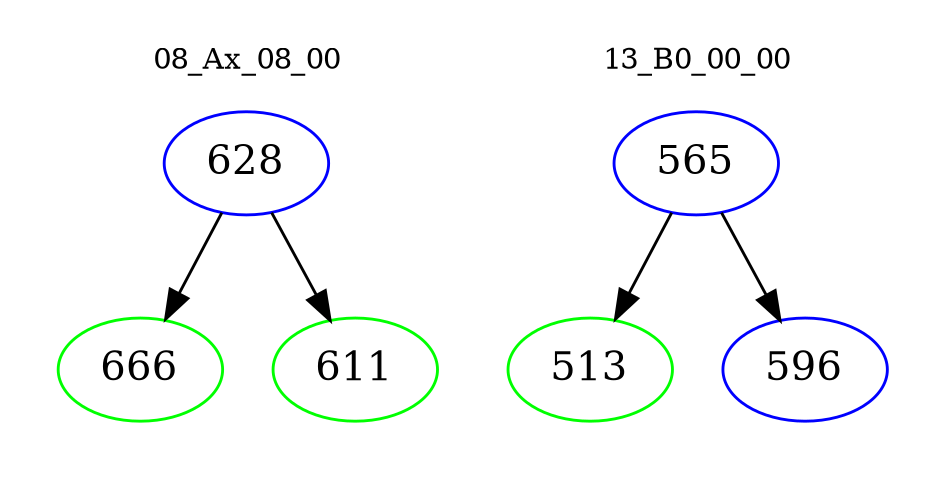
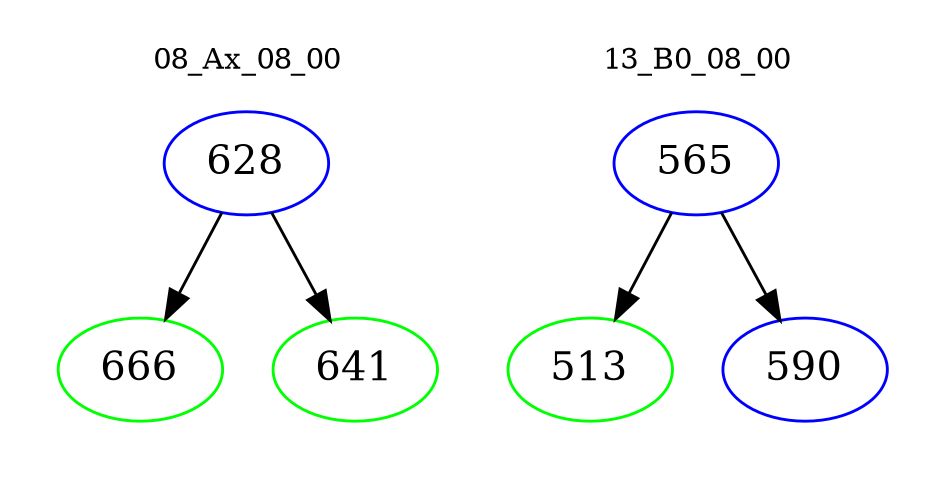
cluster "13_B0_00_00": label "13_B0_00_00" -> "13_B0_08_00"
node "611": label "611" -> "641"
node "596": label "596" -> "590"
